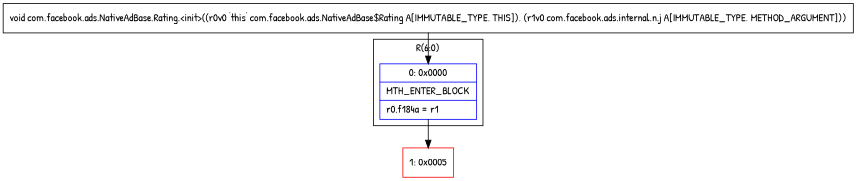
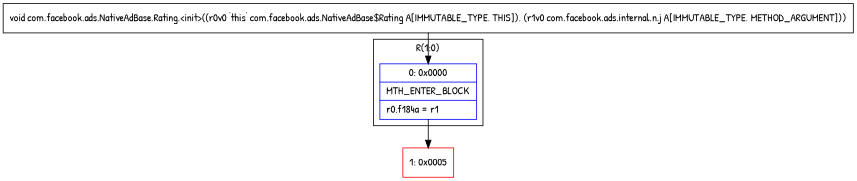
cluster "R(6:0)": label "R(6:0)" -> "R(1:0)"
